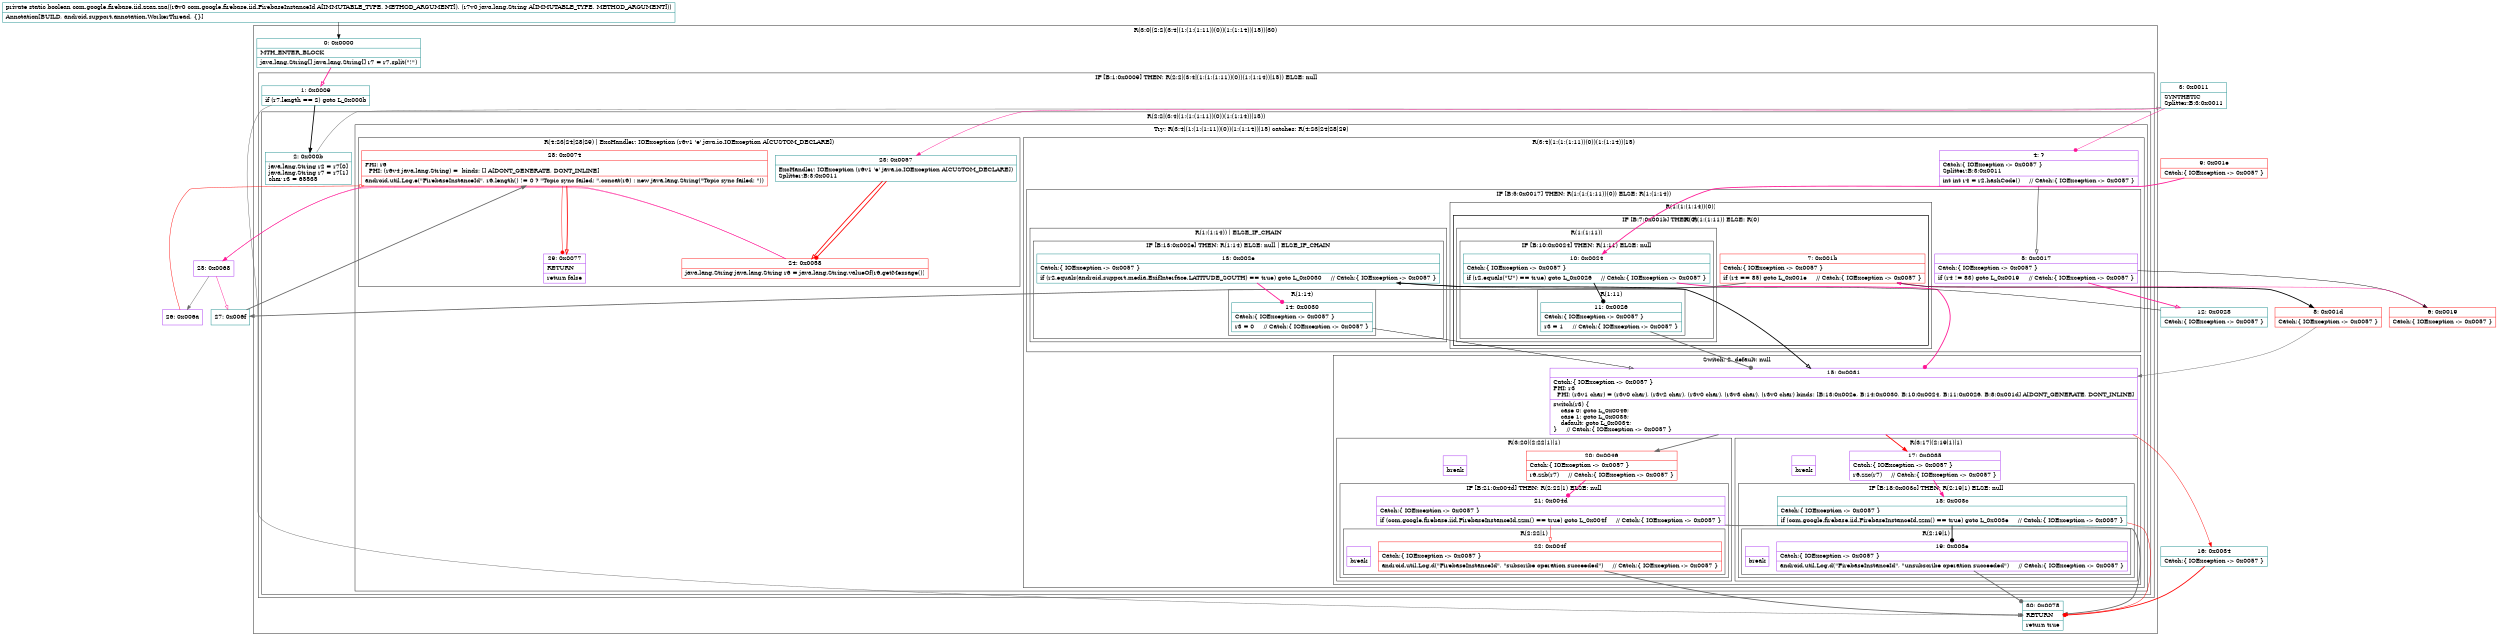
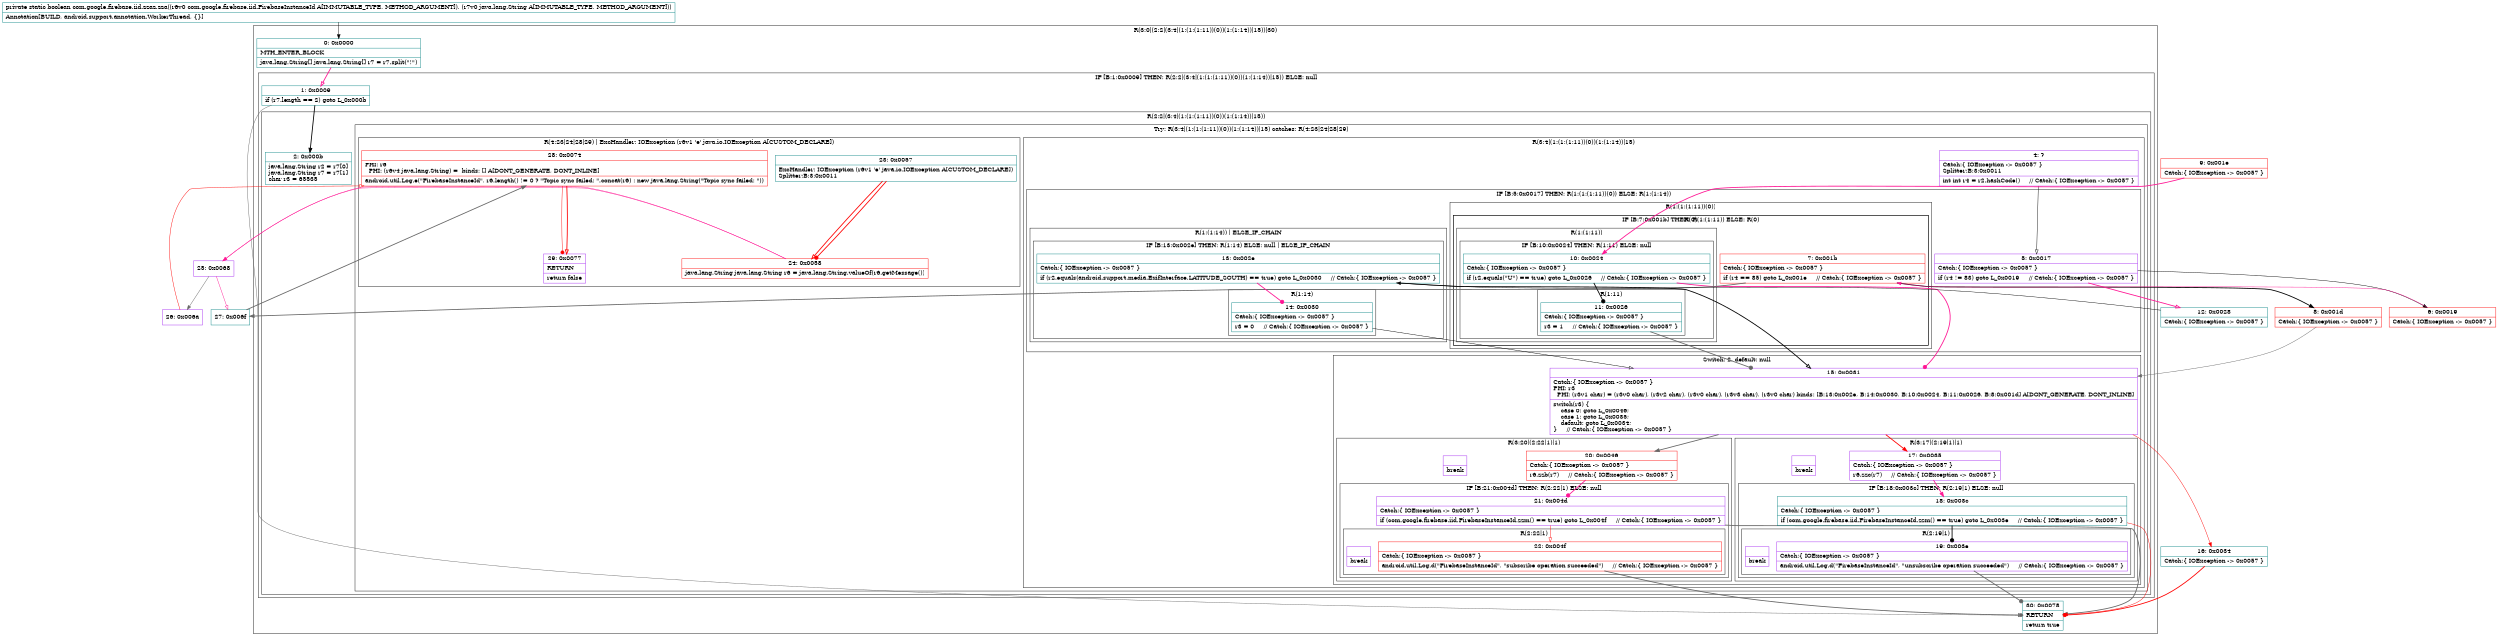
node "3: 0x0011": removed
cluster "R(1:(1:(1:14))(0))": label "R(1:(1:(1:14))(0))" -> "R(1:(1:(1:11))(0))"
